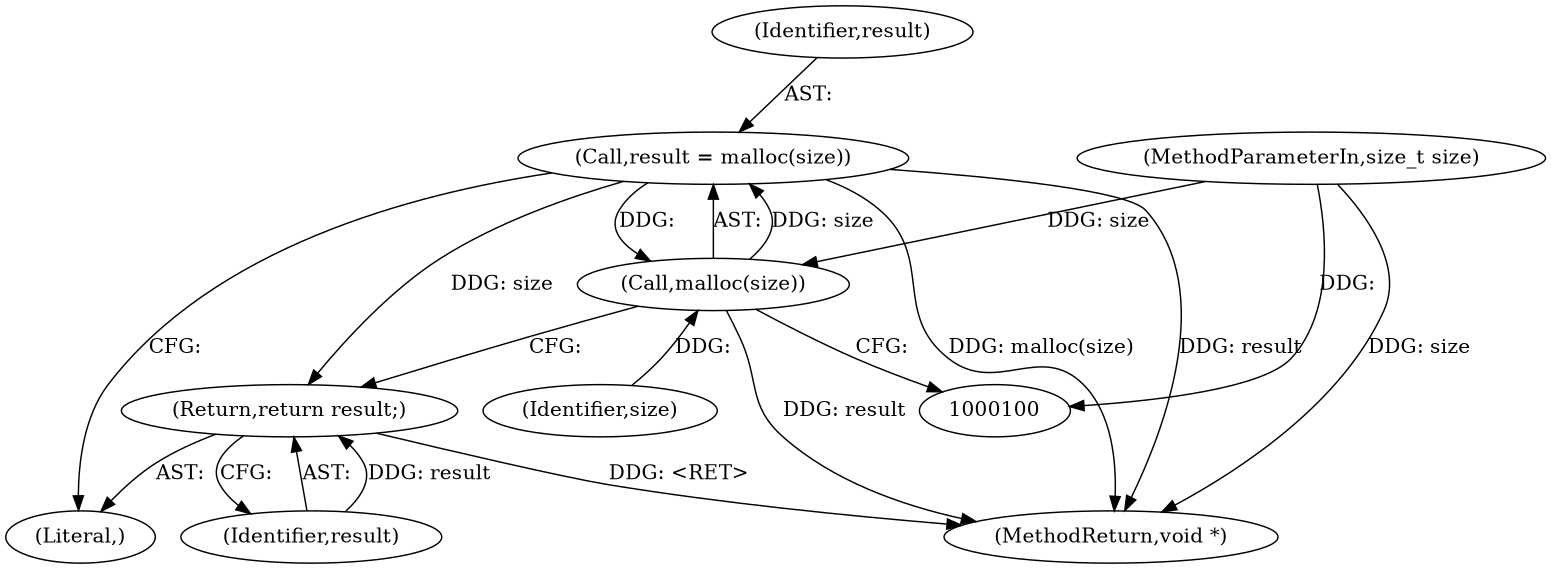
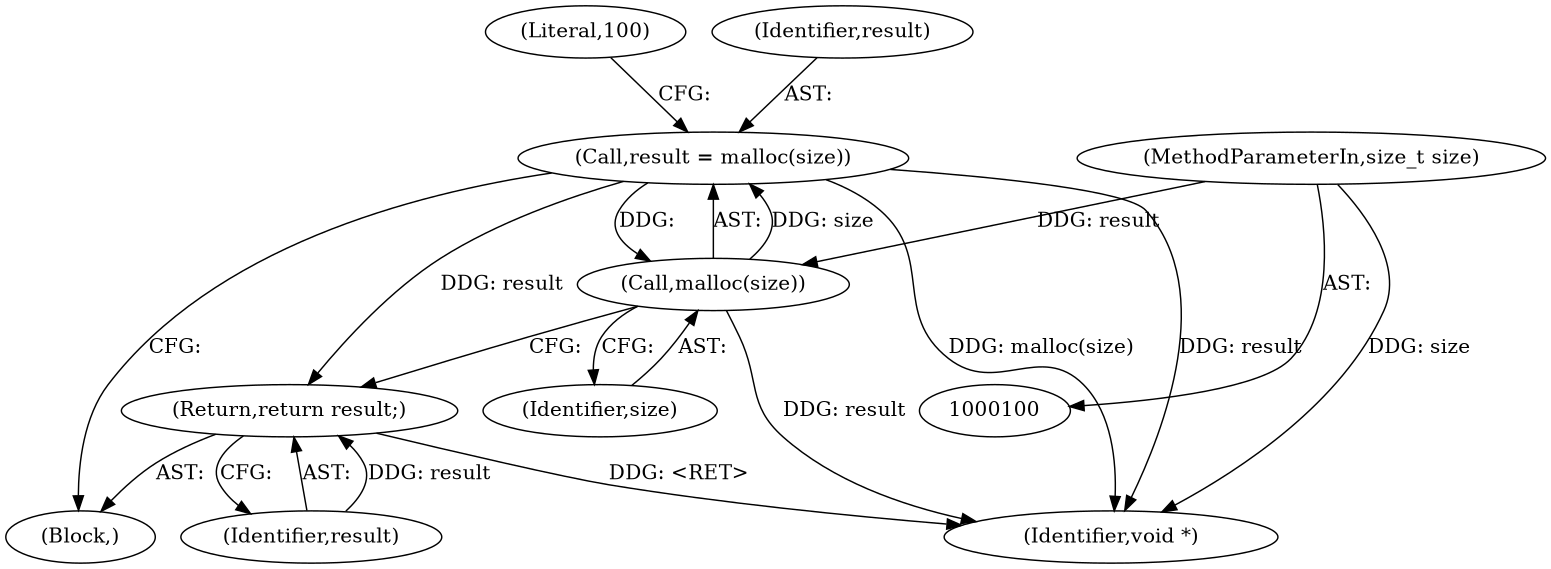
node "(Literal,100)": added
edge "(MethodParameterIn,size_t size)" -> "(Call,malloc(size))": label "DDG: size" -> "DDG: result"
edge "(Call,result = malloc(size))" -> "(Return,return result;)": label "DDG: size" -> "DDG: result"
edge "(MethodParameterIn,size_t size)" -> "1000100": label "DDG: " -> "AST: "
edge "(Identifier,size)" -> "(Call,malloc(size))": label "DDG: " -> "AST: "
edge "(Call,malloc(size))" -> "1000100": now "(Call,malloc(size))" -> "(Identifier,size)"
node "(Literal,)": label "(Literal,)" -> "(Block,)"
node "(MethodReturn,void *)": label "(MethodReturn,void *)" -> "(Identifier,void *)"
